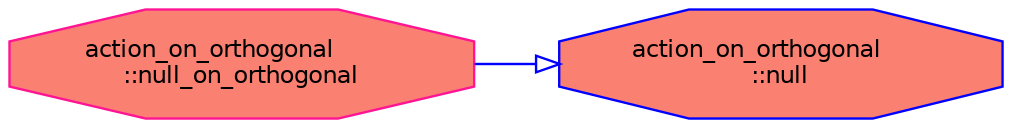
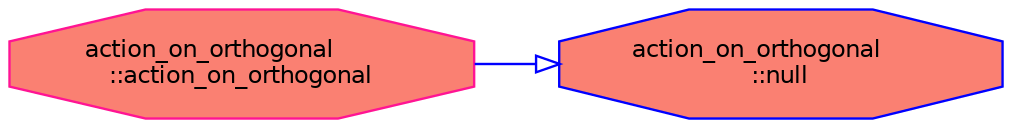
node "action_on_orthogonal ::null_on_orthogonal": label "action_on_orthogonal ::null_on_orthogonal" -> "action_on_orthogonal ::action_on_orthogonal"
